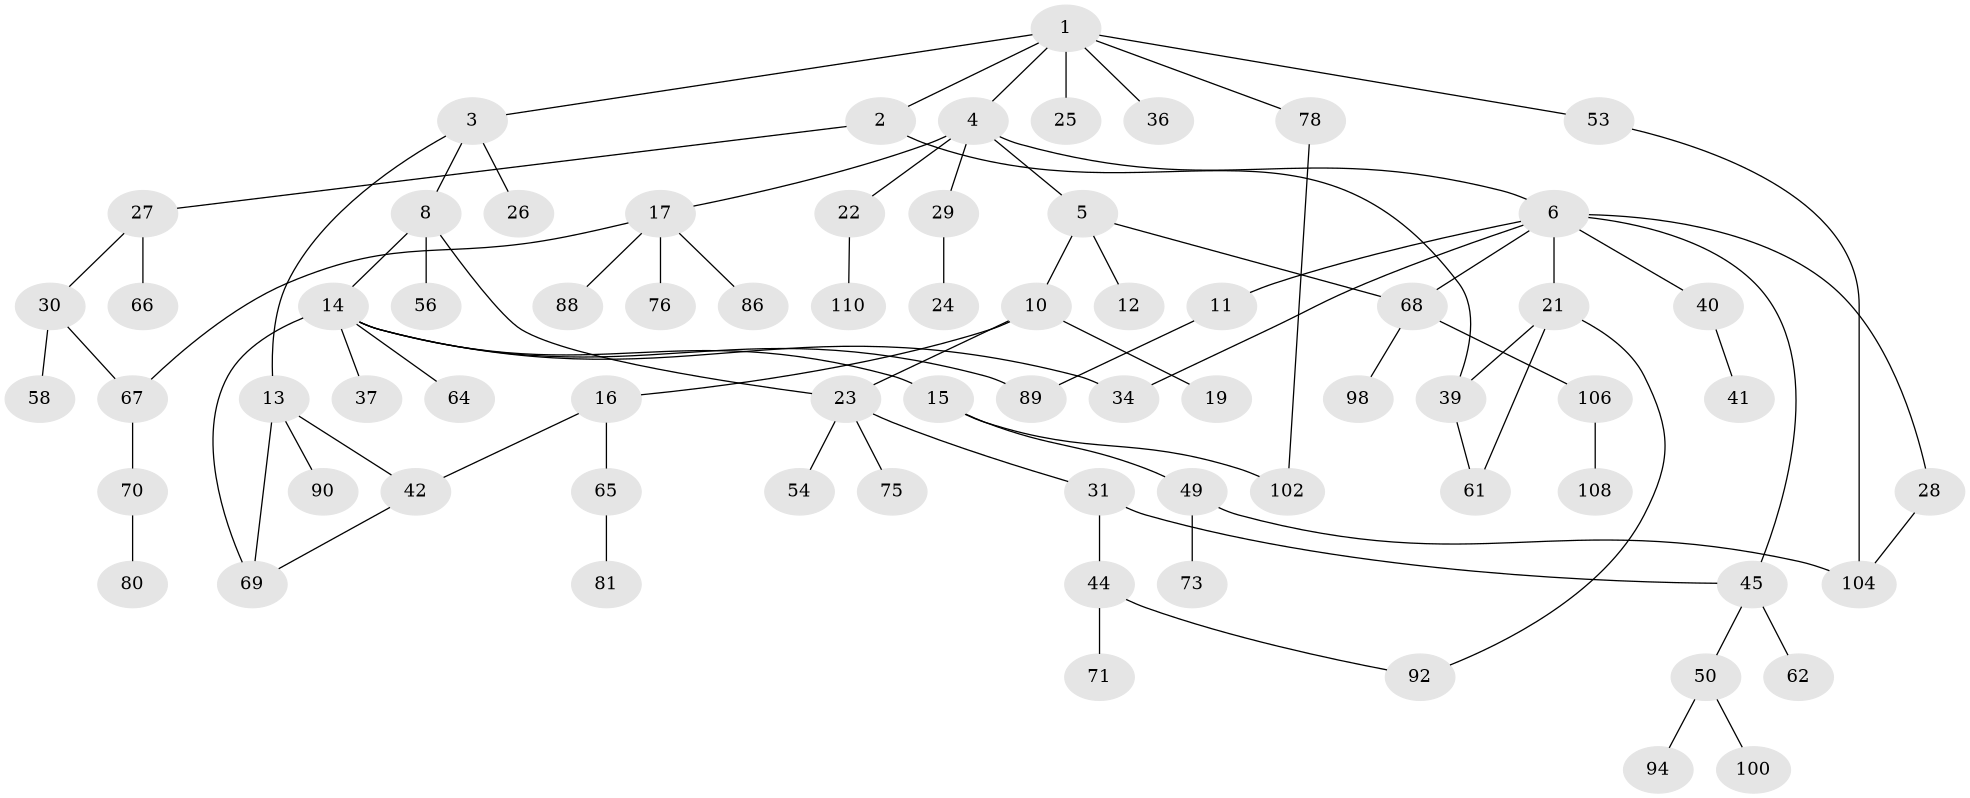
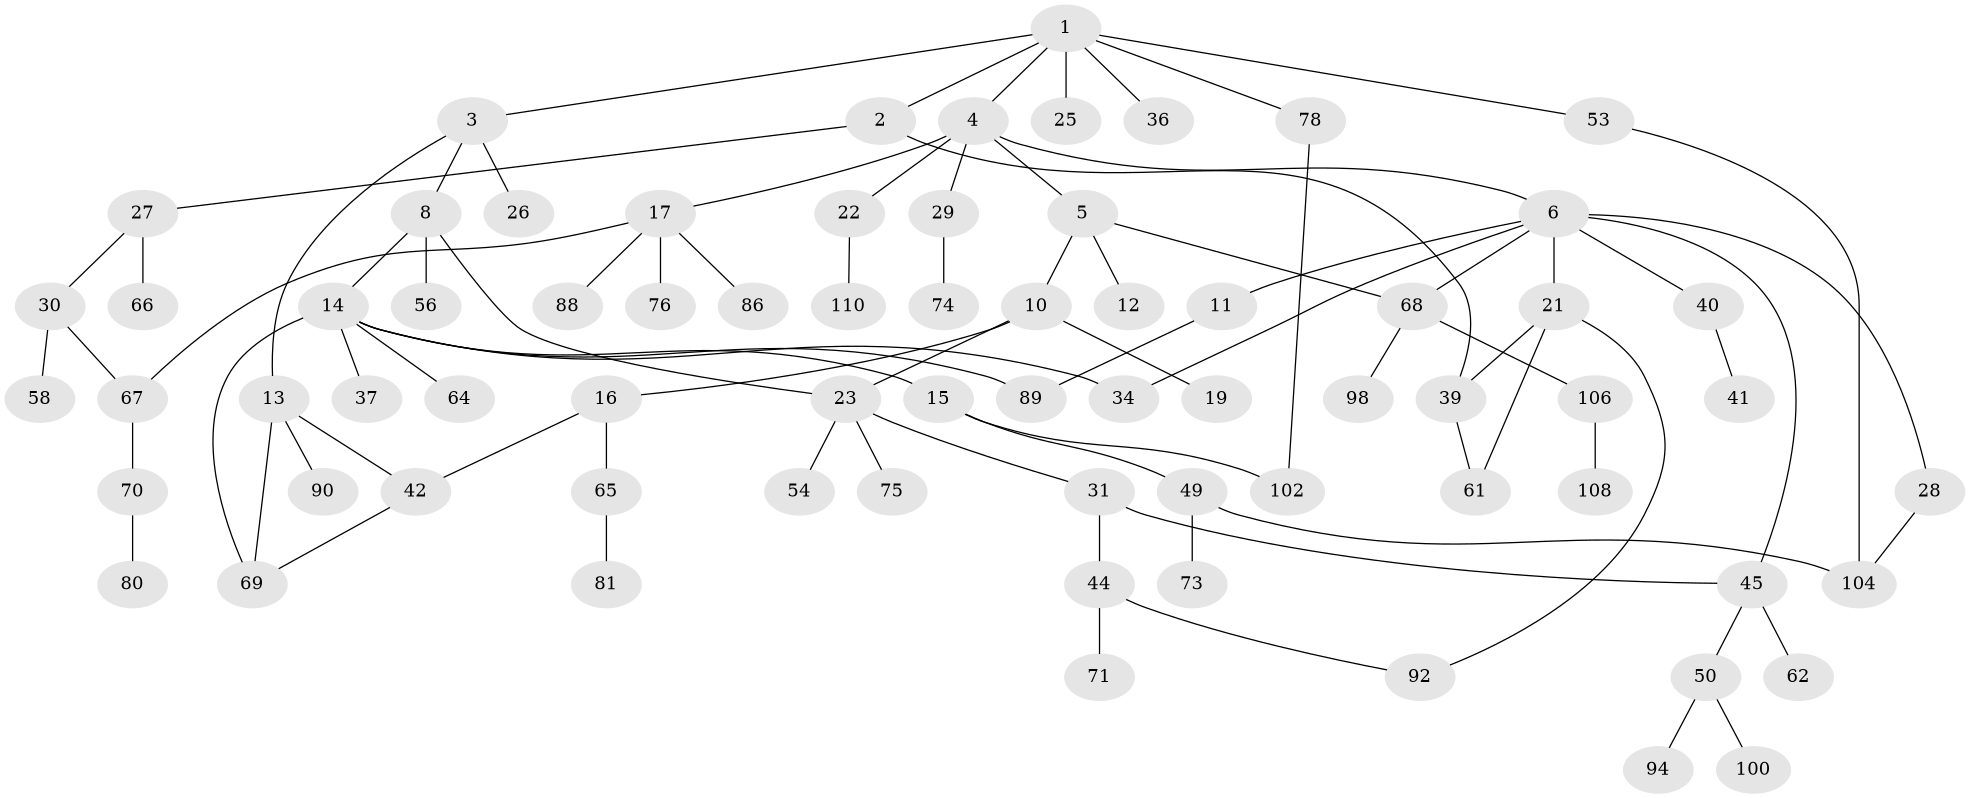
node "24": label "24" -> "74"
